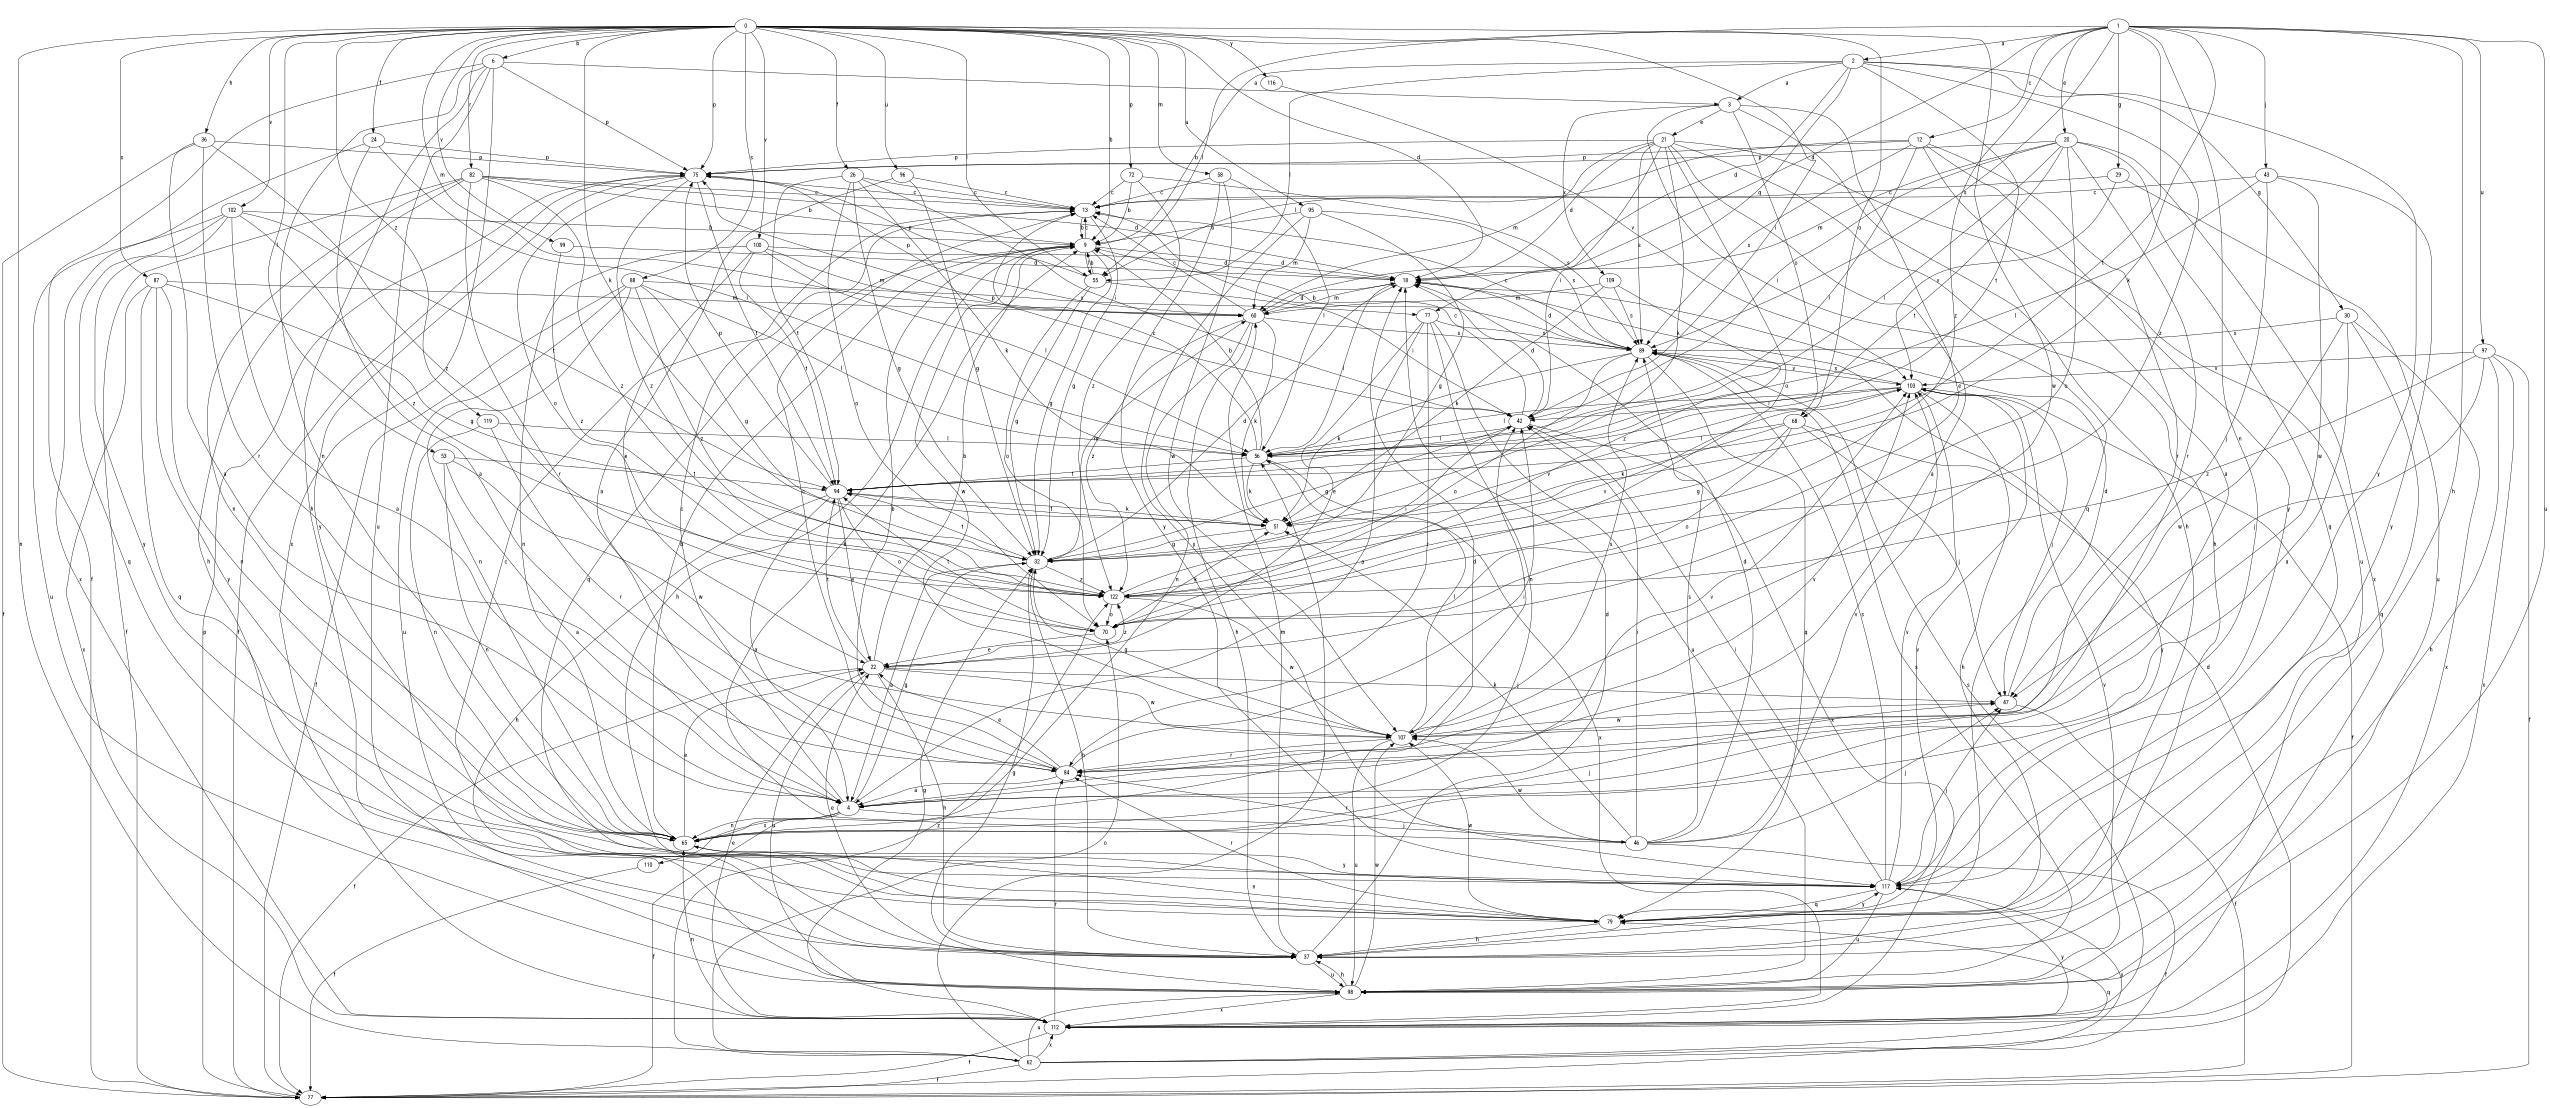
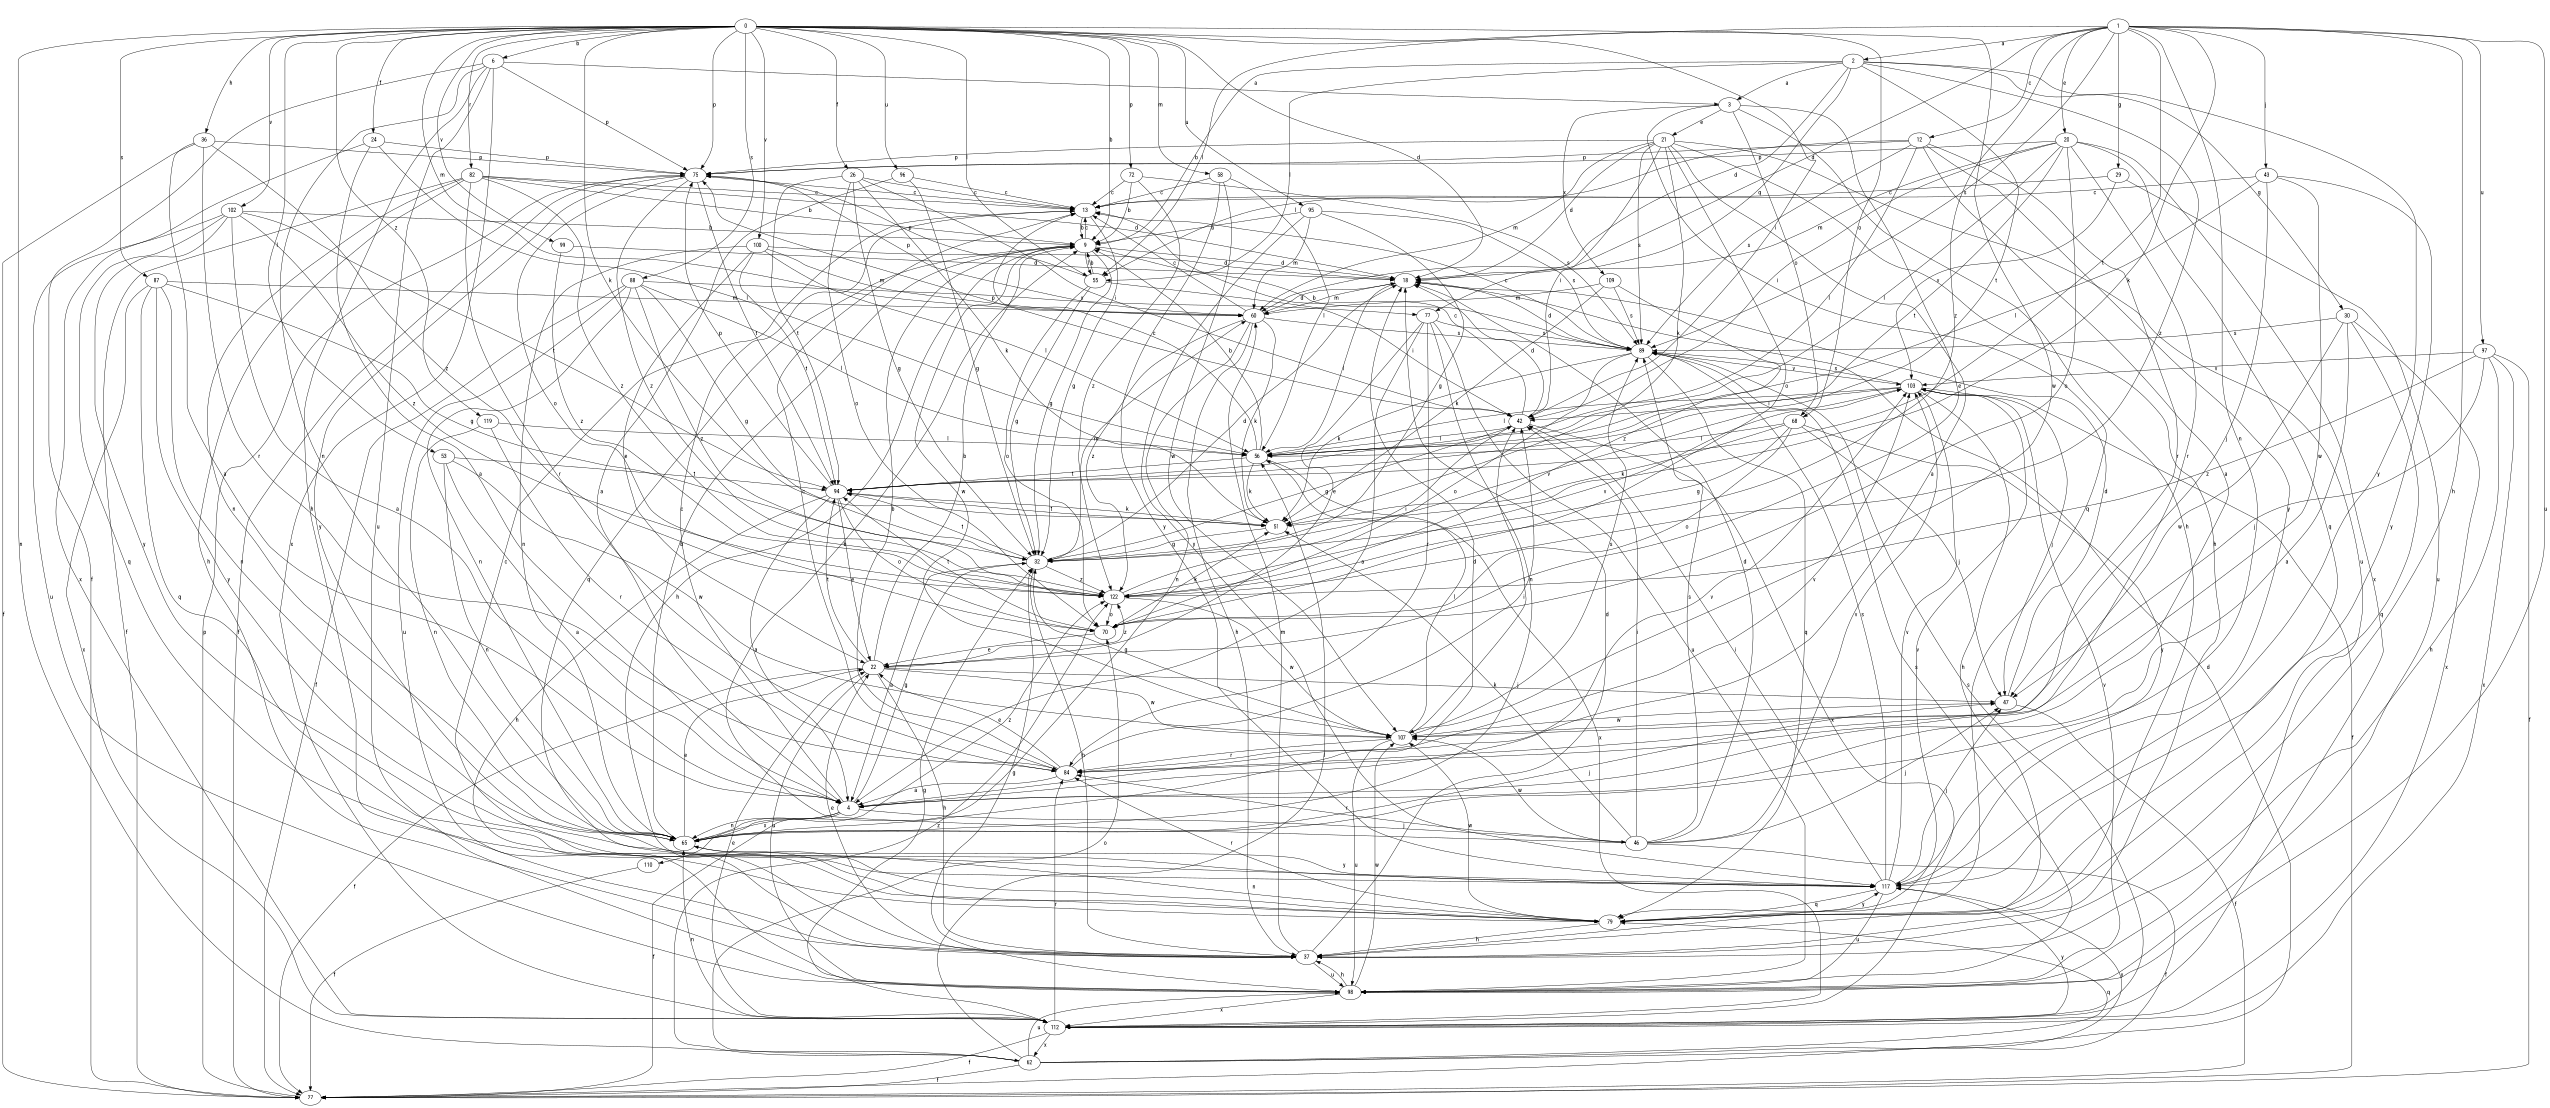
node "116": removed
edge "65" -> "122": added, label "z"
edge "62" -> "112": reversed
